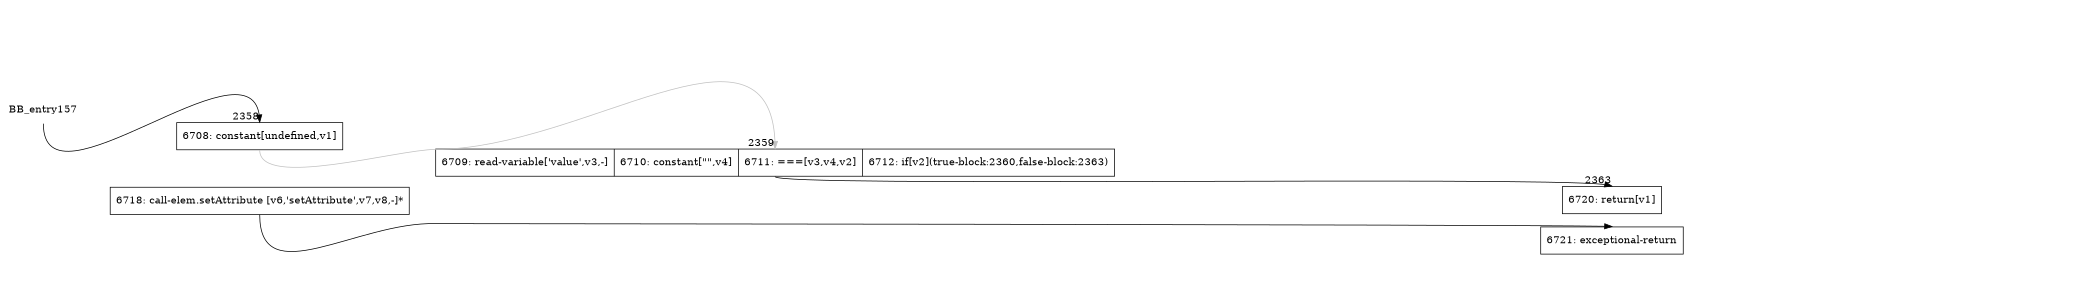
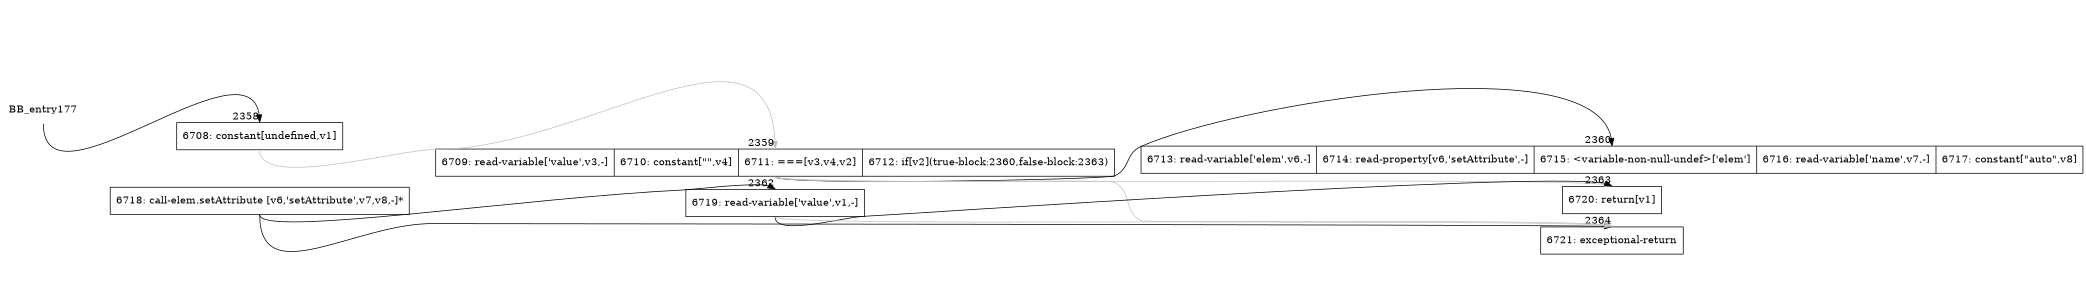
node "BB_entry157": label "BB_entry157" -> "BB_entry177"
node "6713: read-variable['elem',v6,-]": added
edge "6709: read-variable['value',v3,-]" -> "6720: return[v1]": color black -> gray
node "6719: read-variable['value',v1,-]": added
edge "6709: read-variable['value',v3,-]" -> "6721: exceptional-return": added
